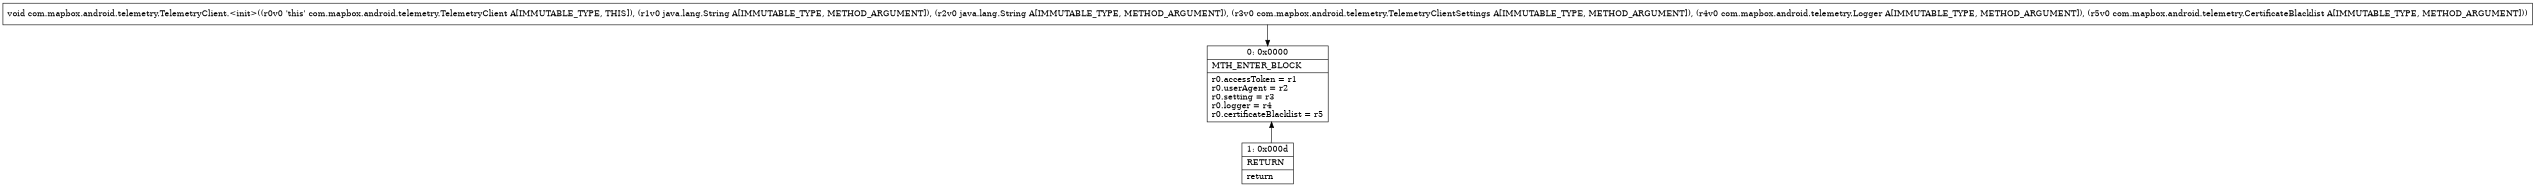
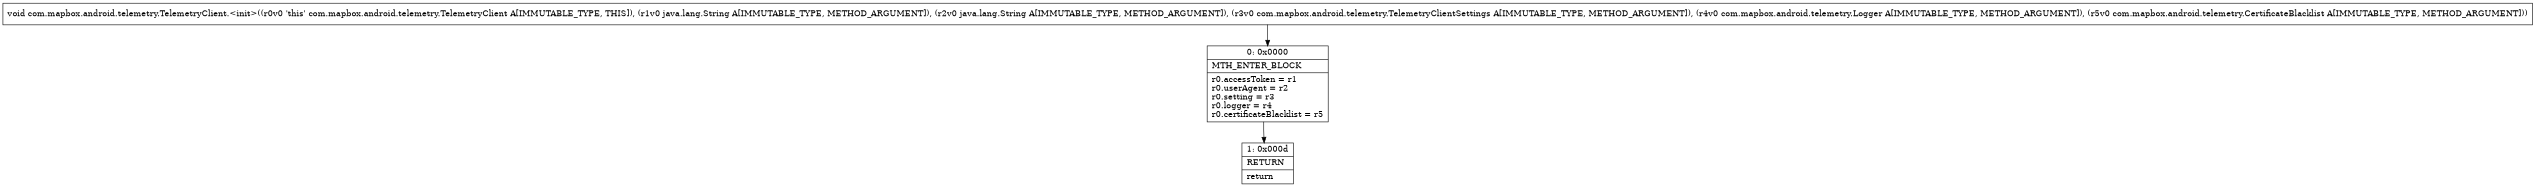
edge "1: 0x000d" -> "0: 0x0000": reversed
